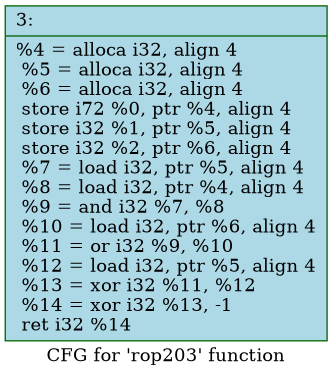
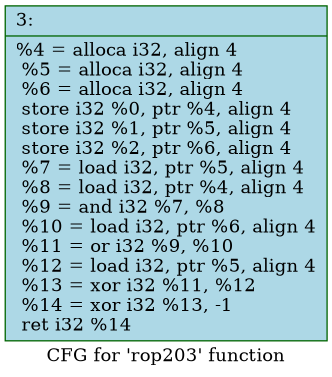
node "3:": text "store i72 %0, ptr %4, align 4" -> "store i32 %0, ptr %4, align 4"
